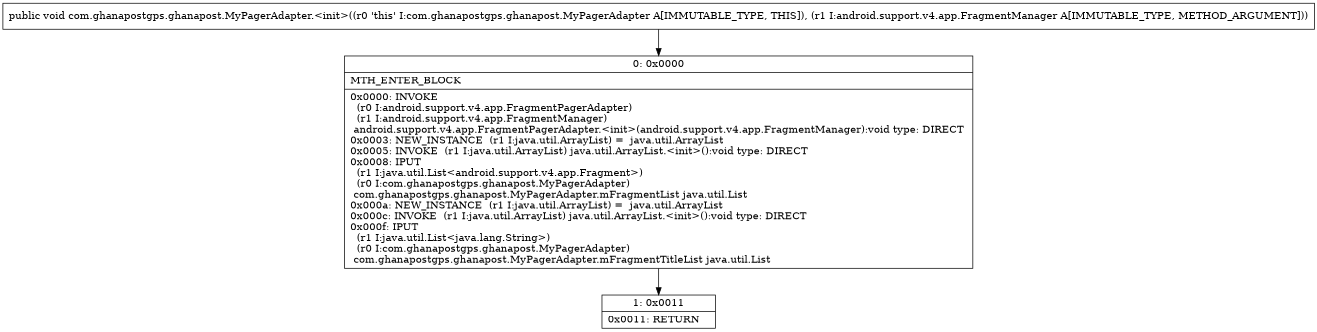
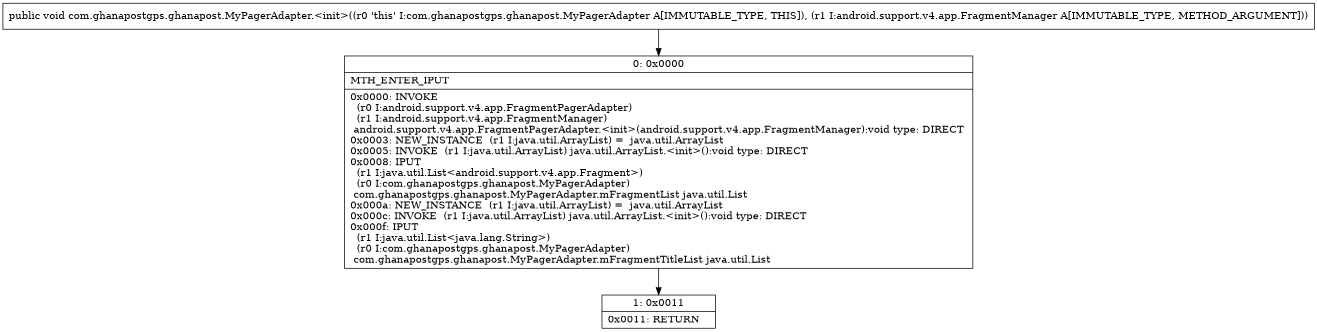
node "0: 0x0000": text "MTH_ENTER_BLOCK" -> "MTH_ENTER_IPUT"
